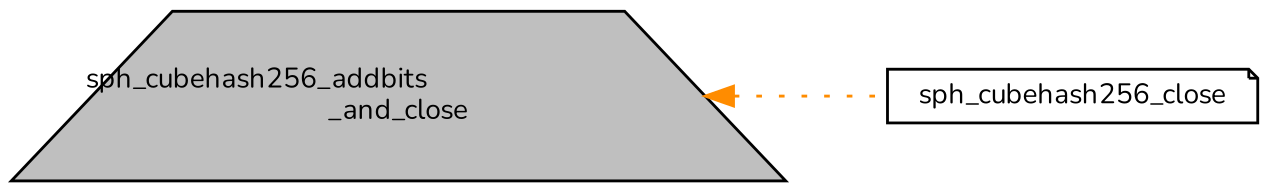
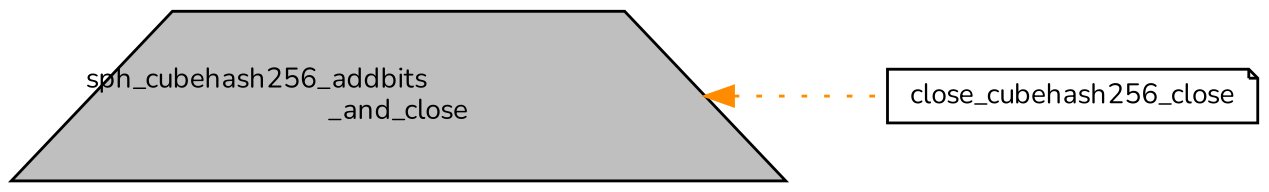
node "sph_cubehash256_close": label "sph_cubehash256_close" -> "close_cubehash256_close"
